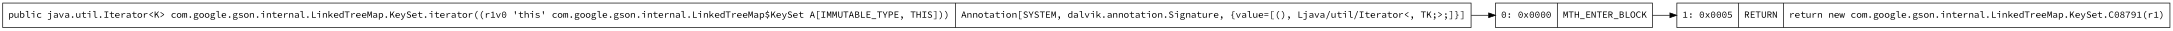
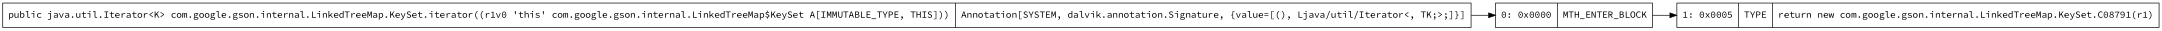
node "1: 0x0005": text "RETURN" -> "TYPE"
